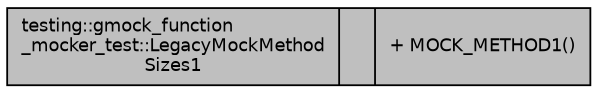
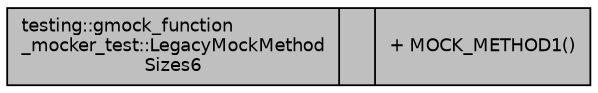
node "testing::gmock_function": text "Sizes1" -> "Sizes6"
